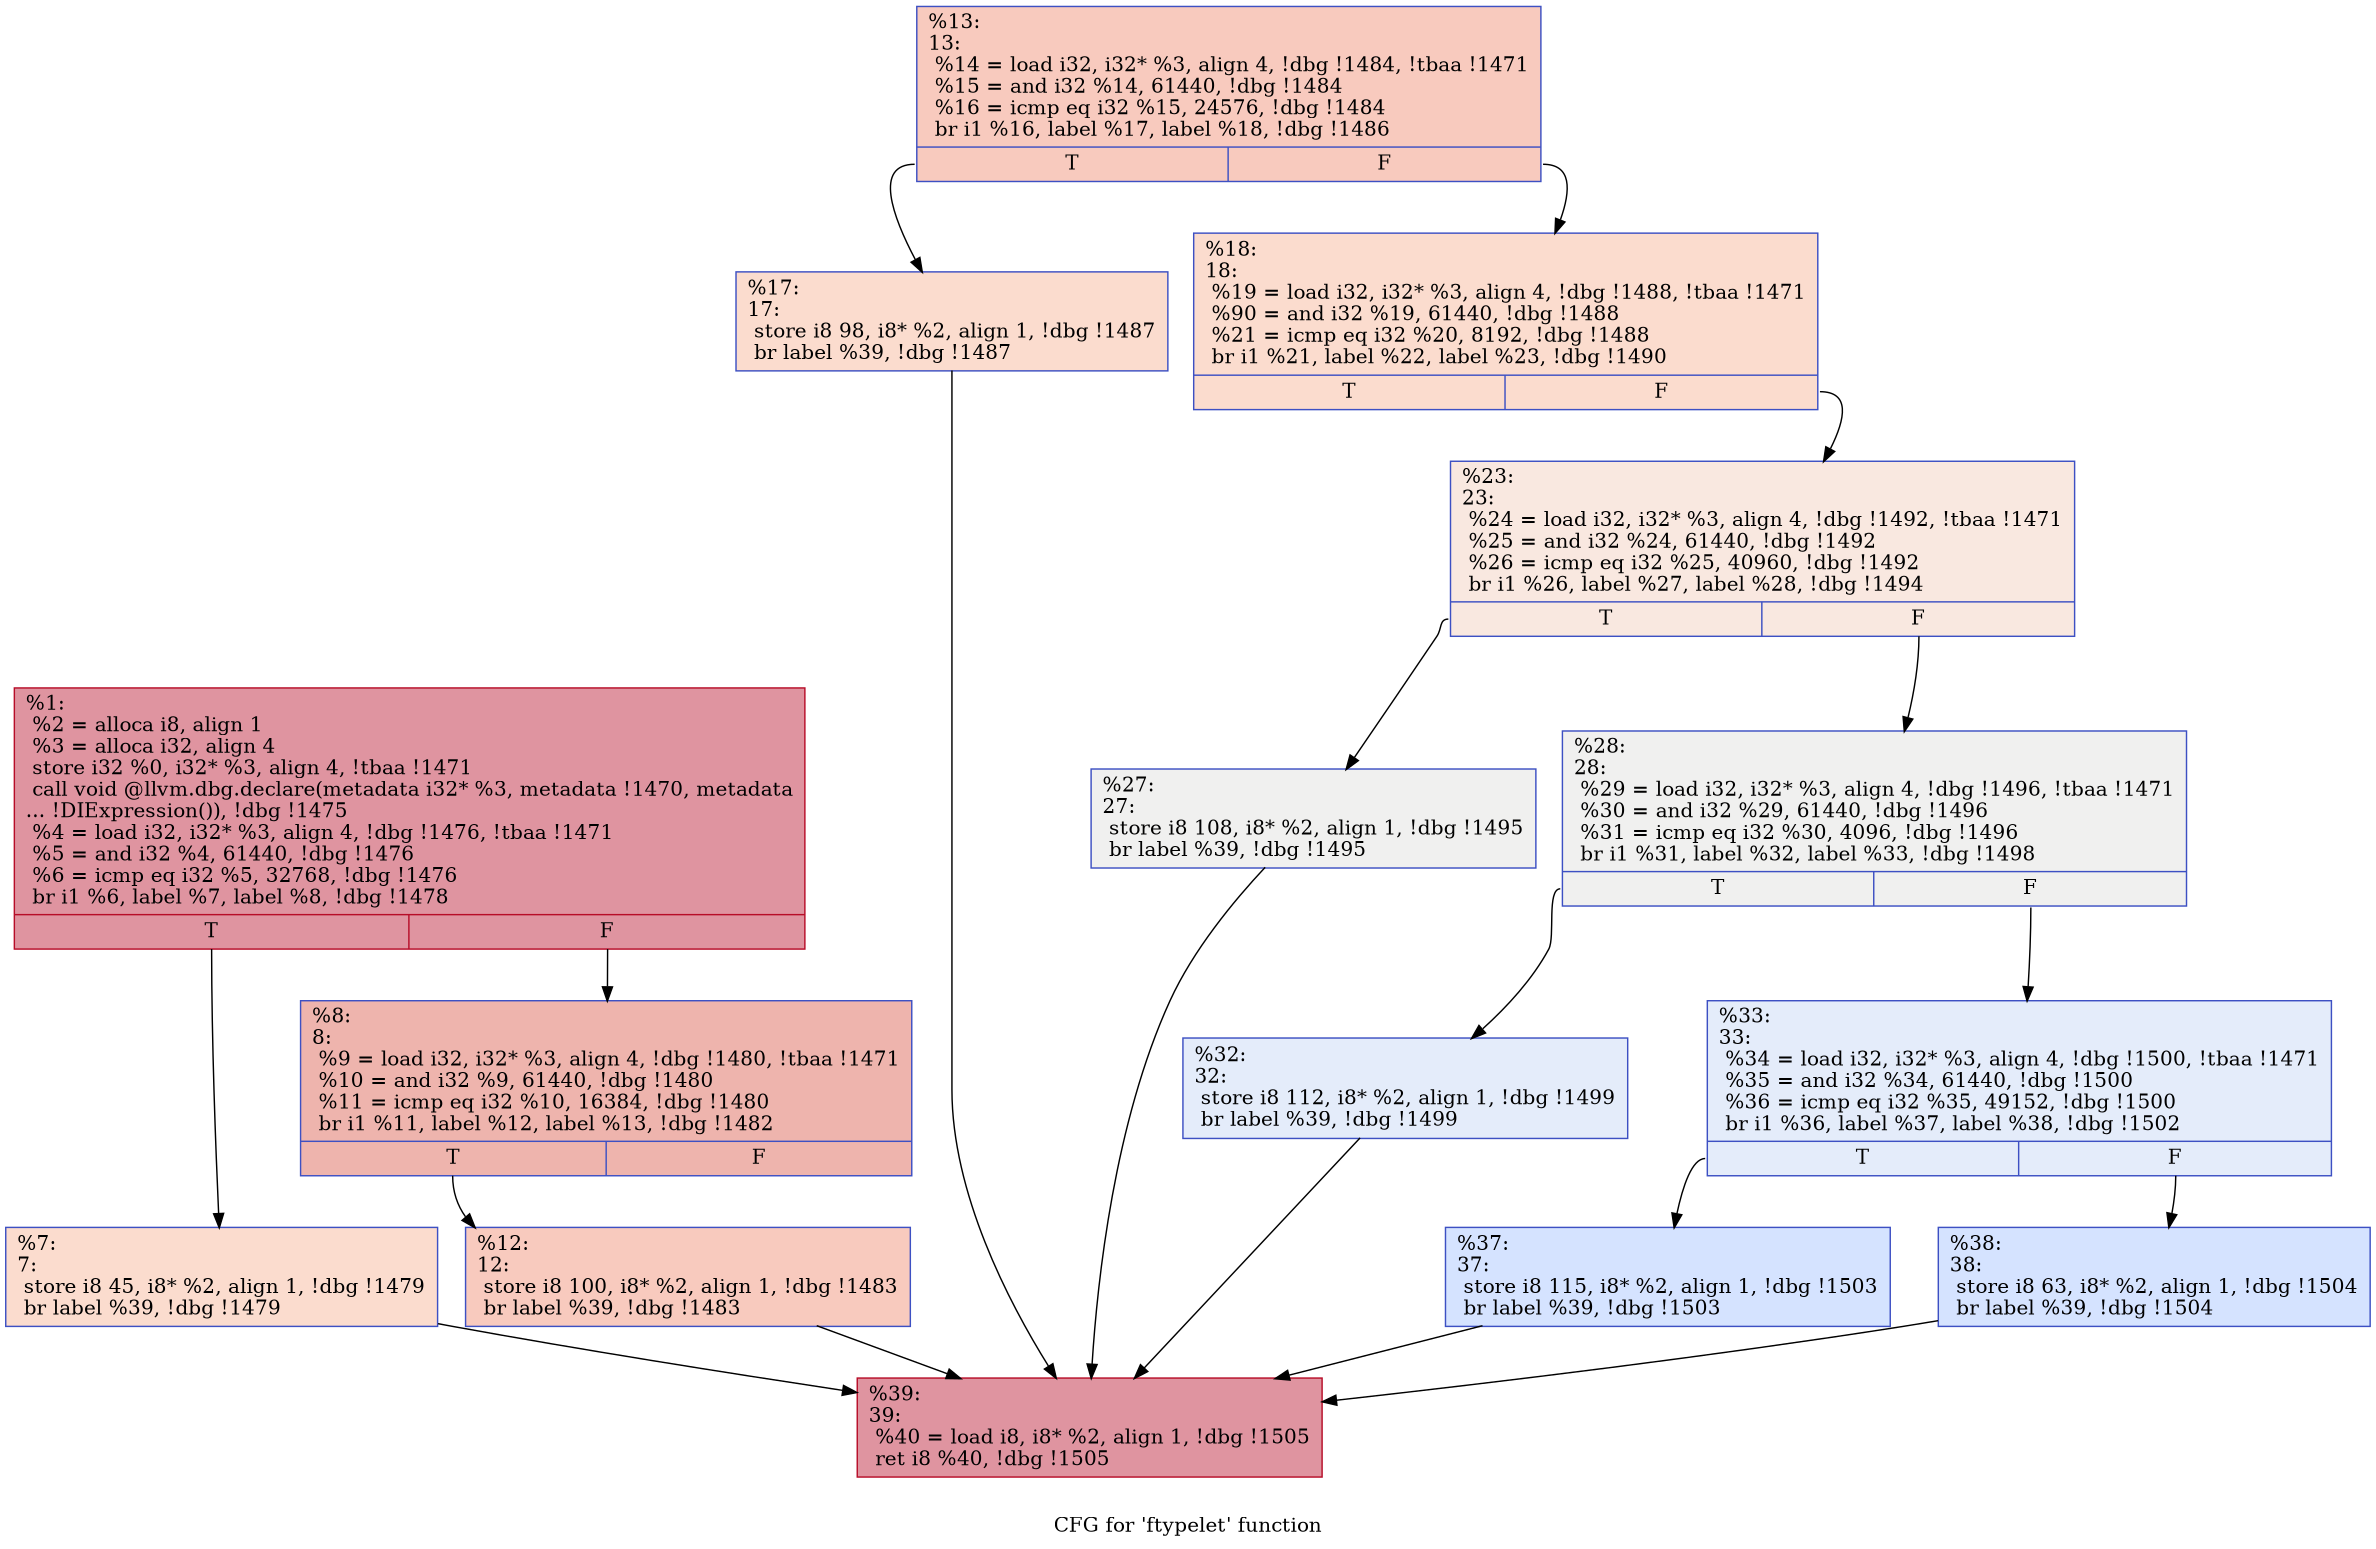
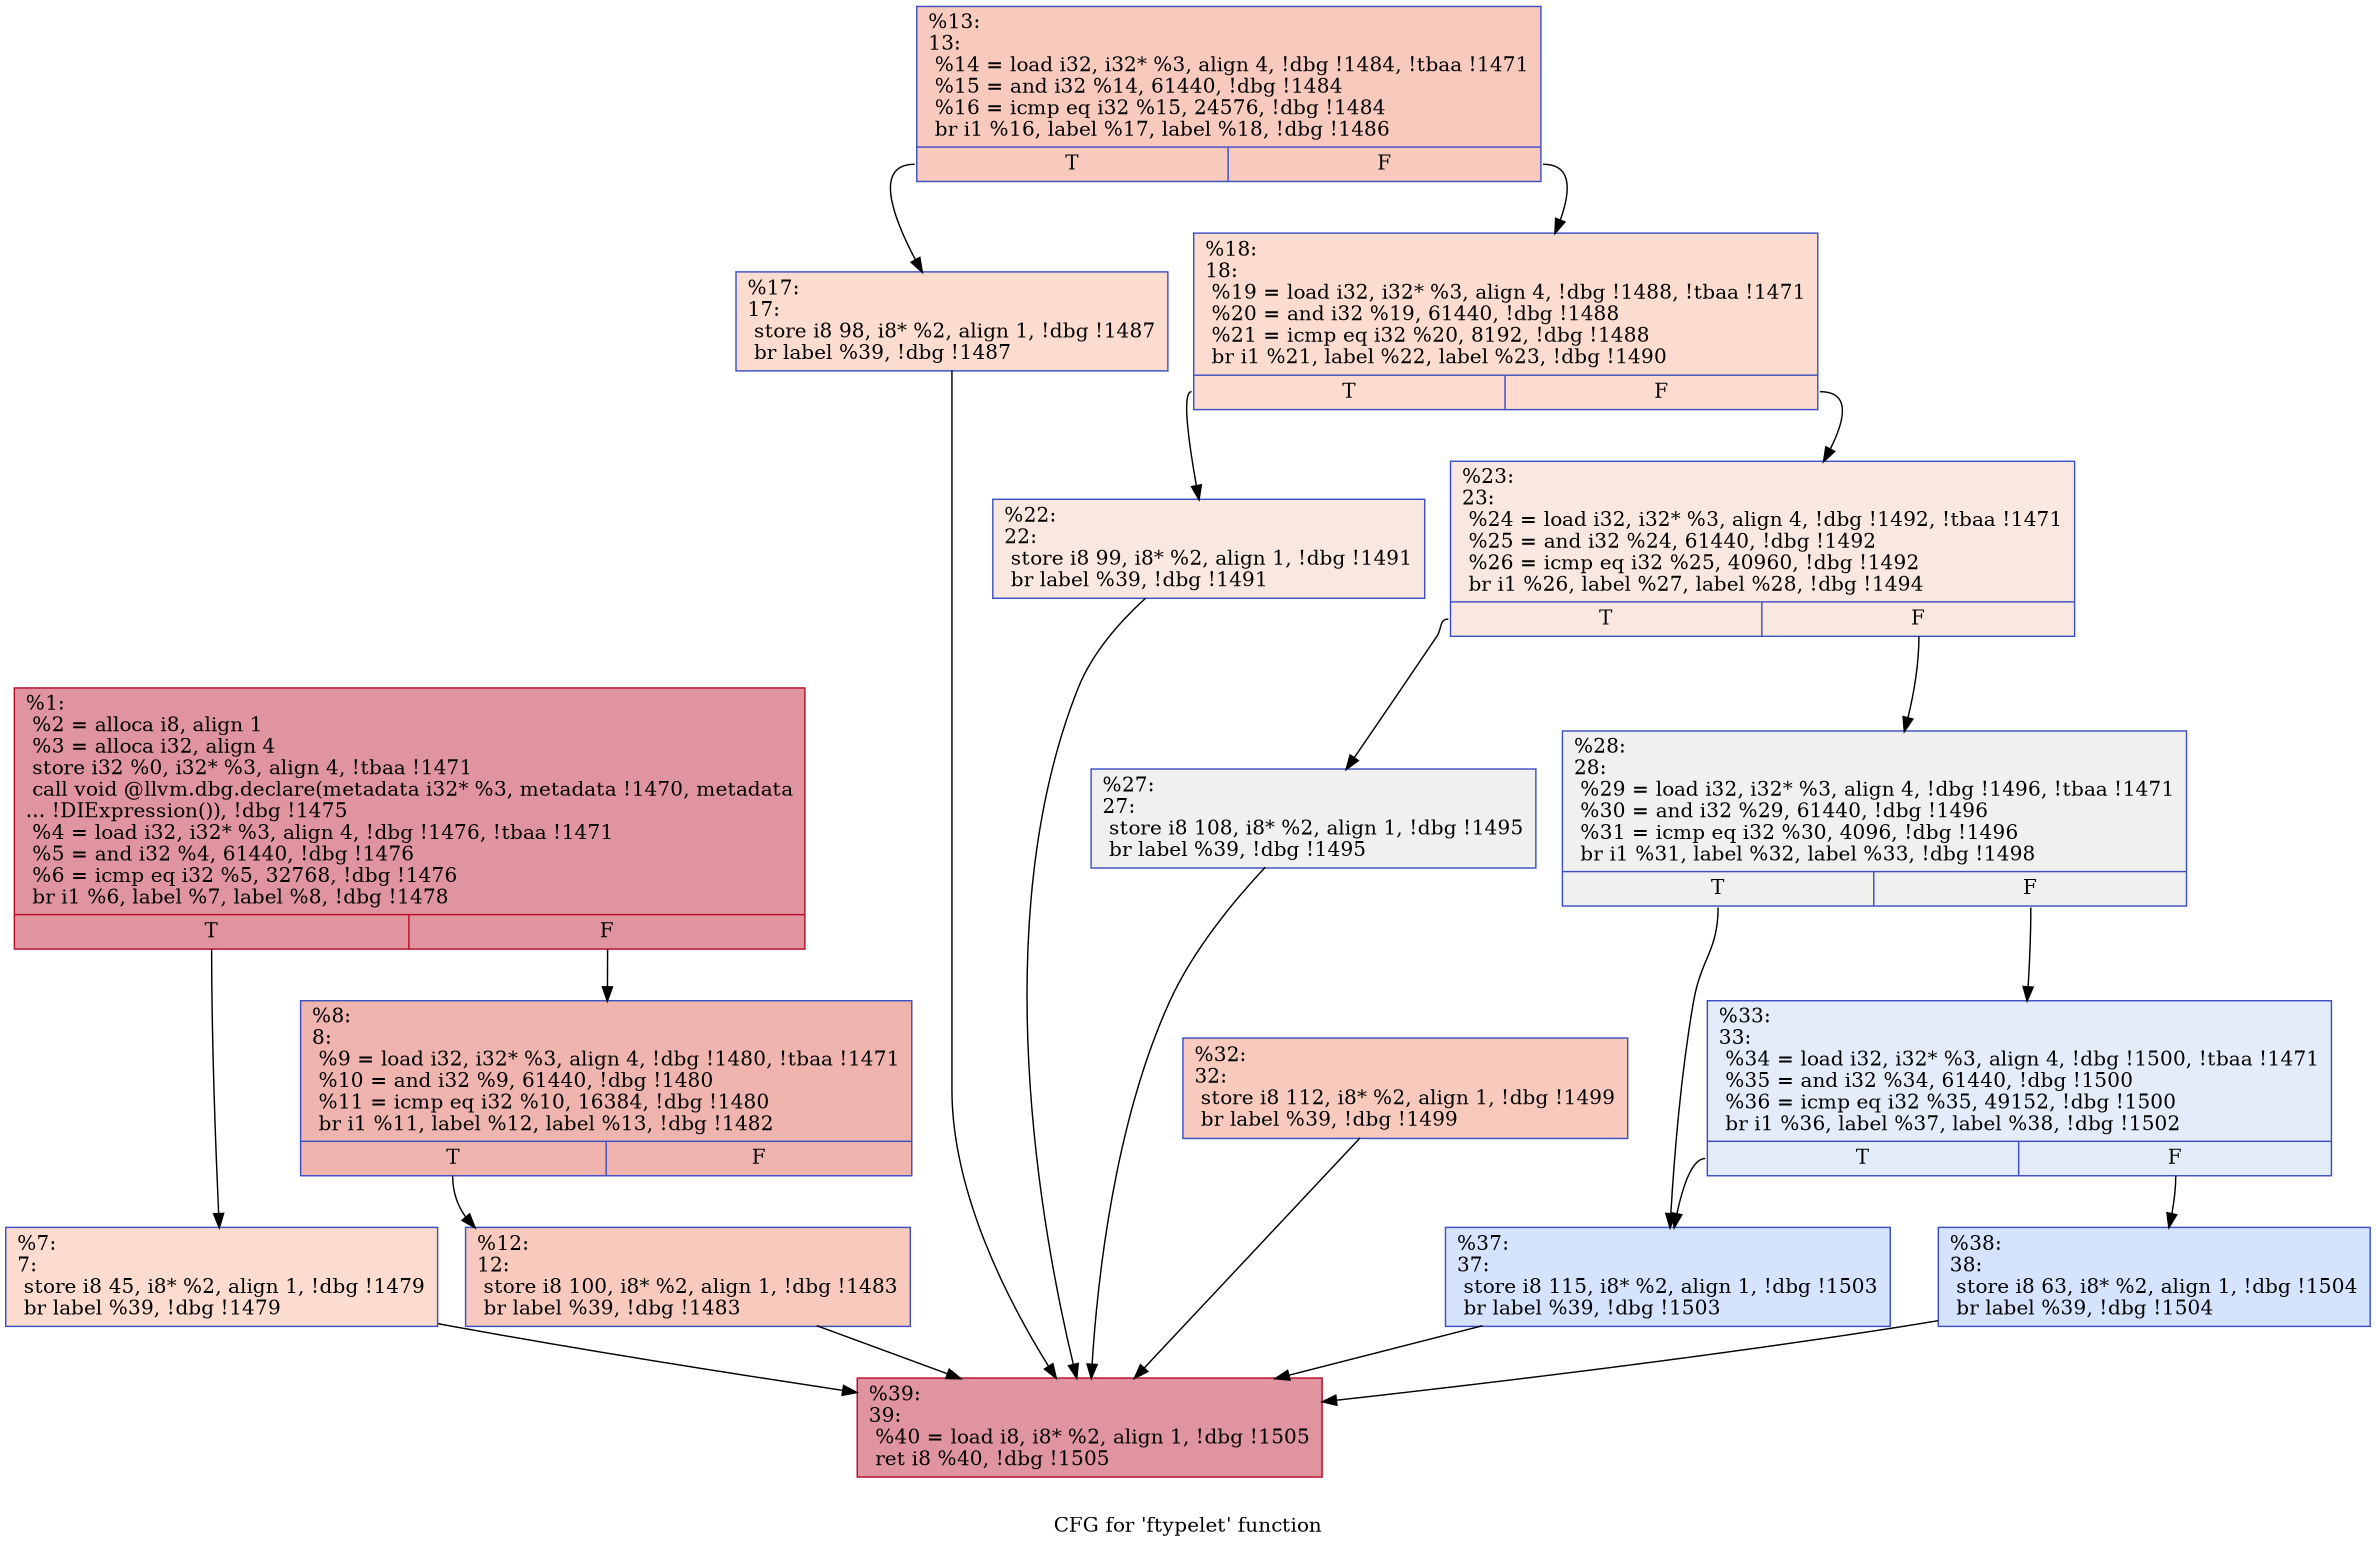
node "%18:": text "%90 = and i32 %19, 61440, !dbg !1488" -> "%20 = and i32 %19, 61440, !dbg !1488"
node "%22:": added
edge "%28:" -> "%32:": now "%28:" -> "%37:"
node "%32:": fillcolor #c1d4f470 -> #ef886b70
